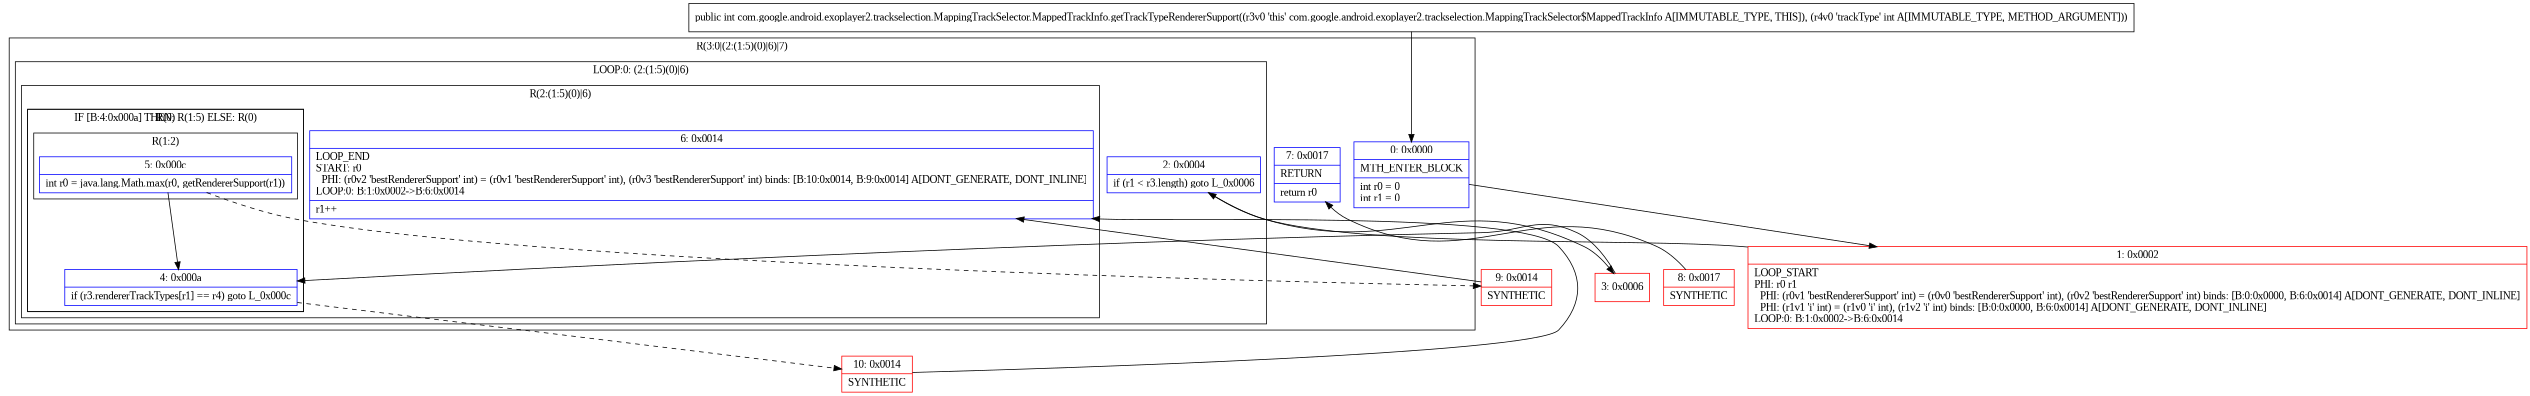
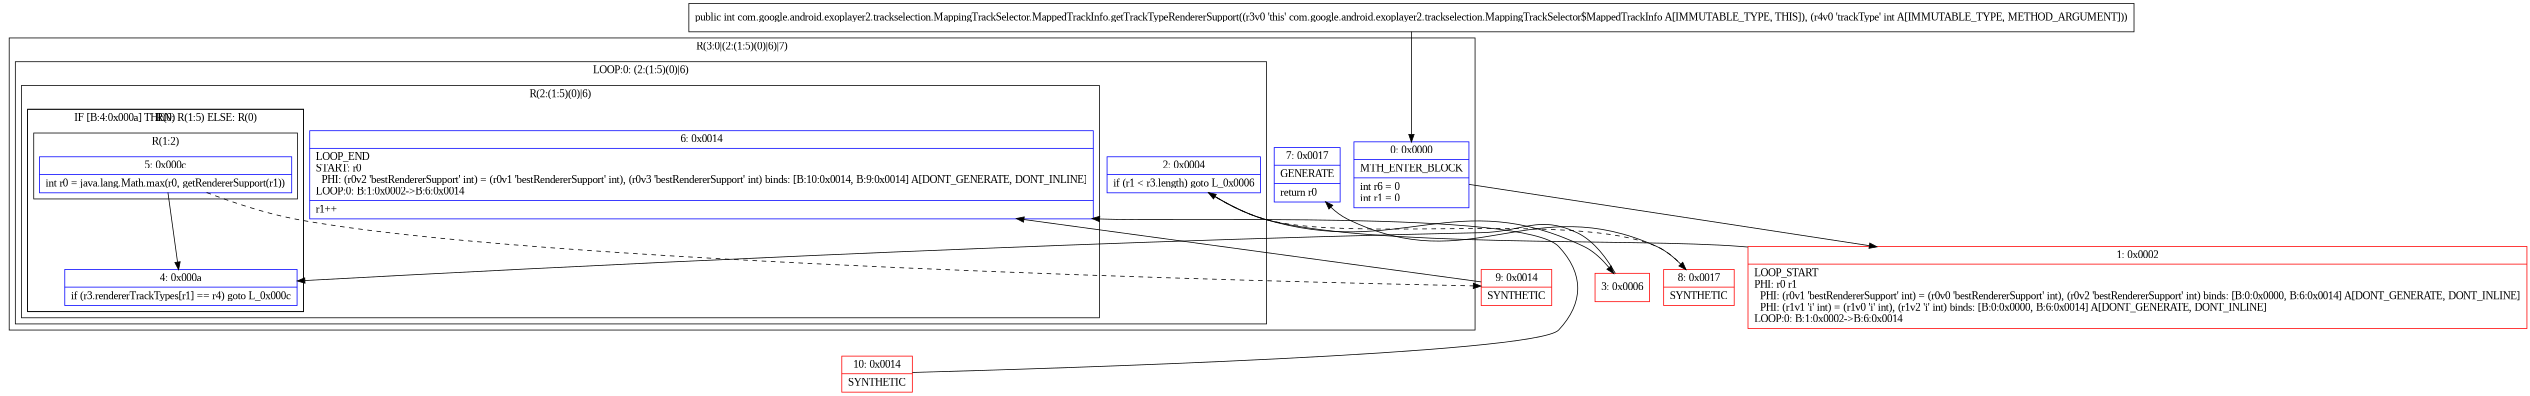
node "7: 0x0017": text "RETURN" -> "GENERATE"
node "0: 0x0000": text "int r0 = 0" -> "int r6 = 0"
edge "2: 0x0004" -> "8: 0x0017": added
edge "4: 0x000a" -> "10: 0x0014": removed
